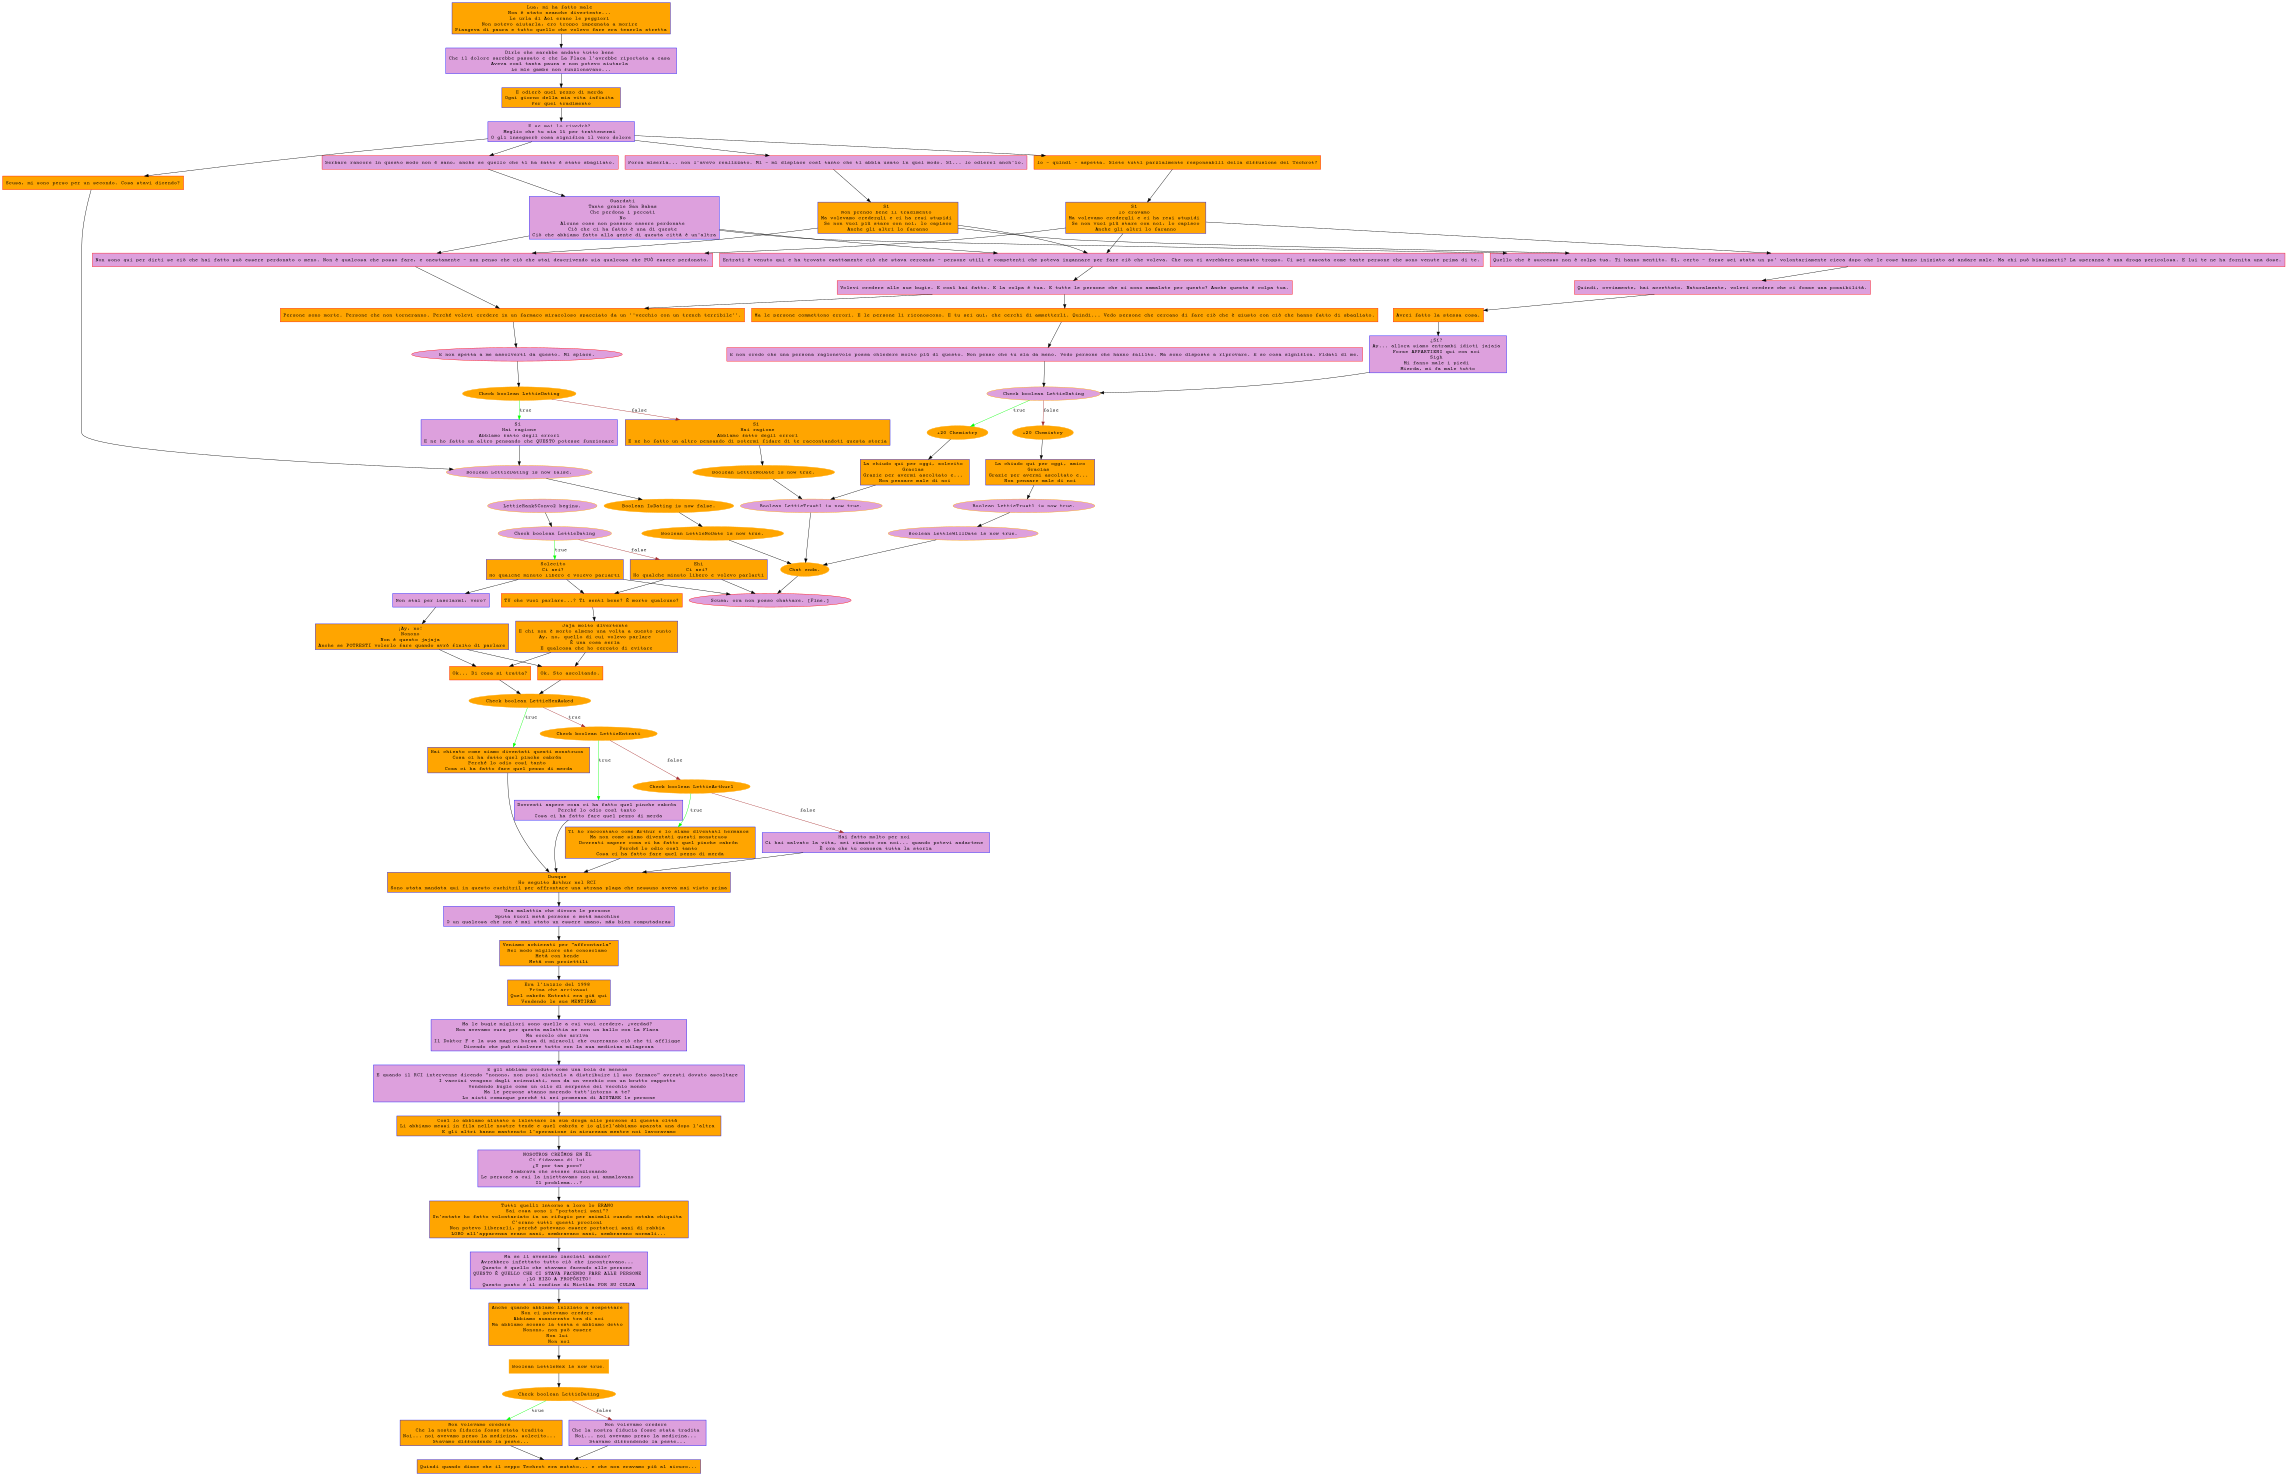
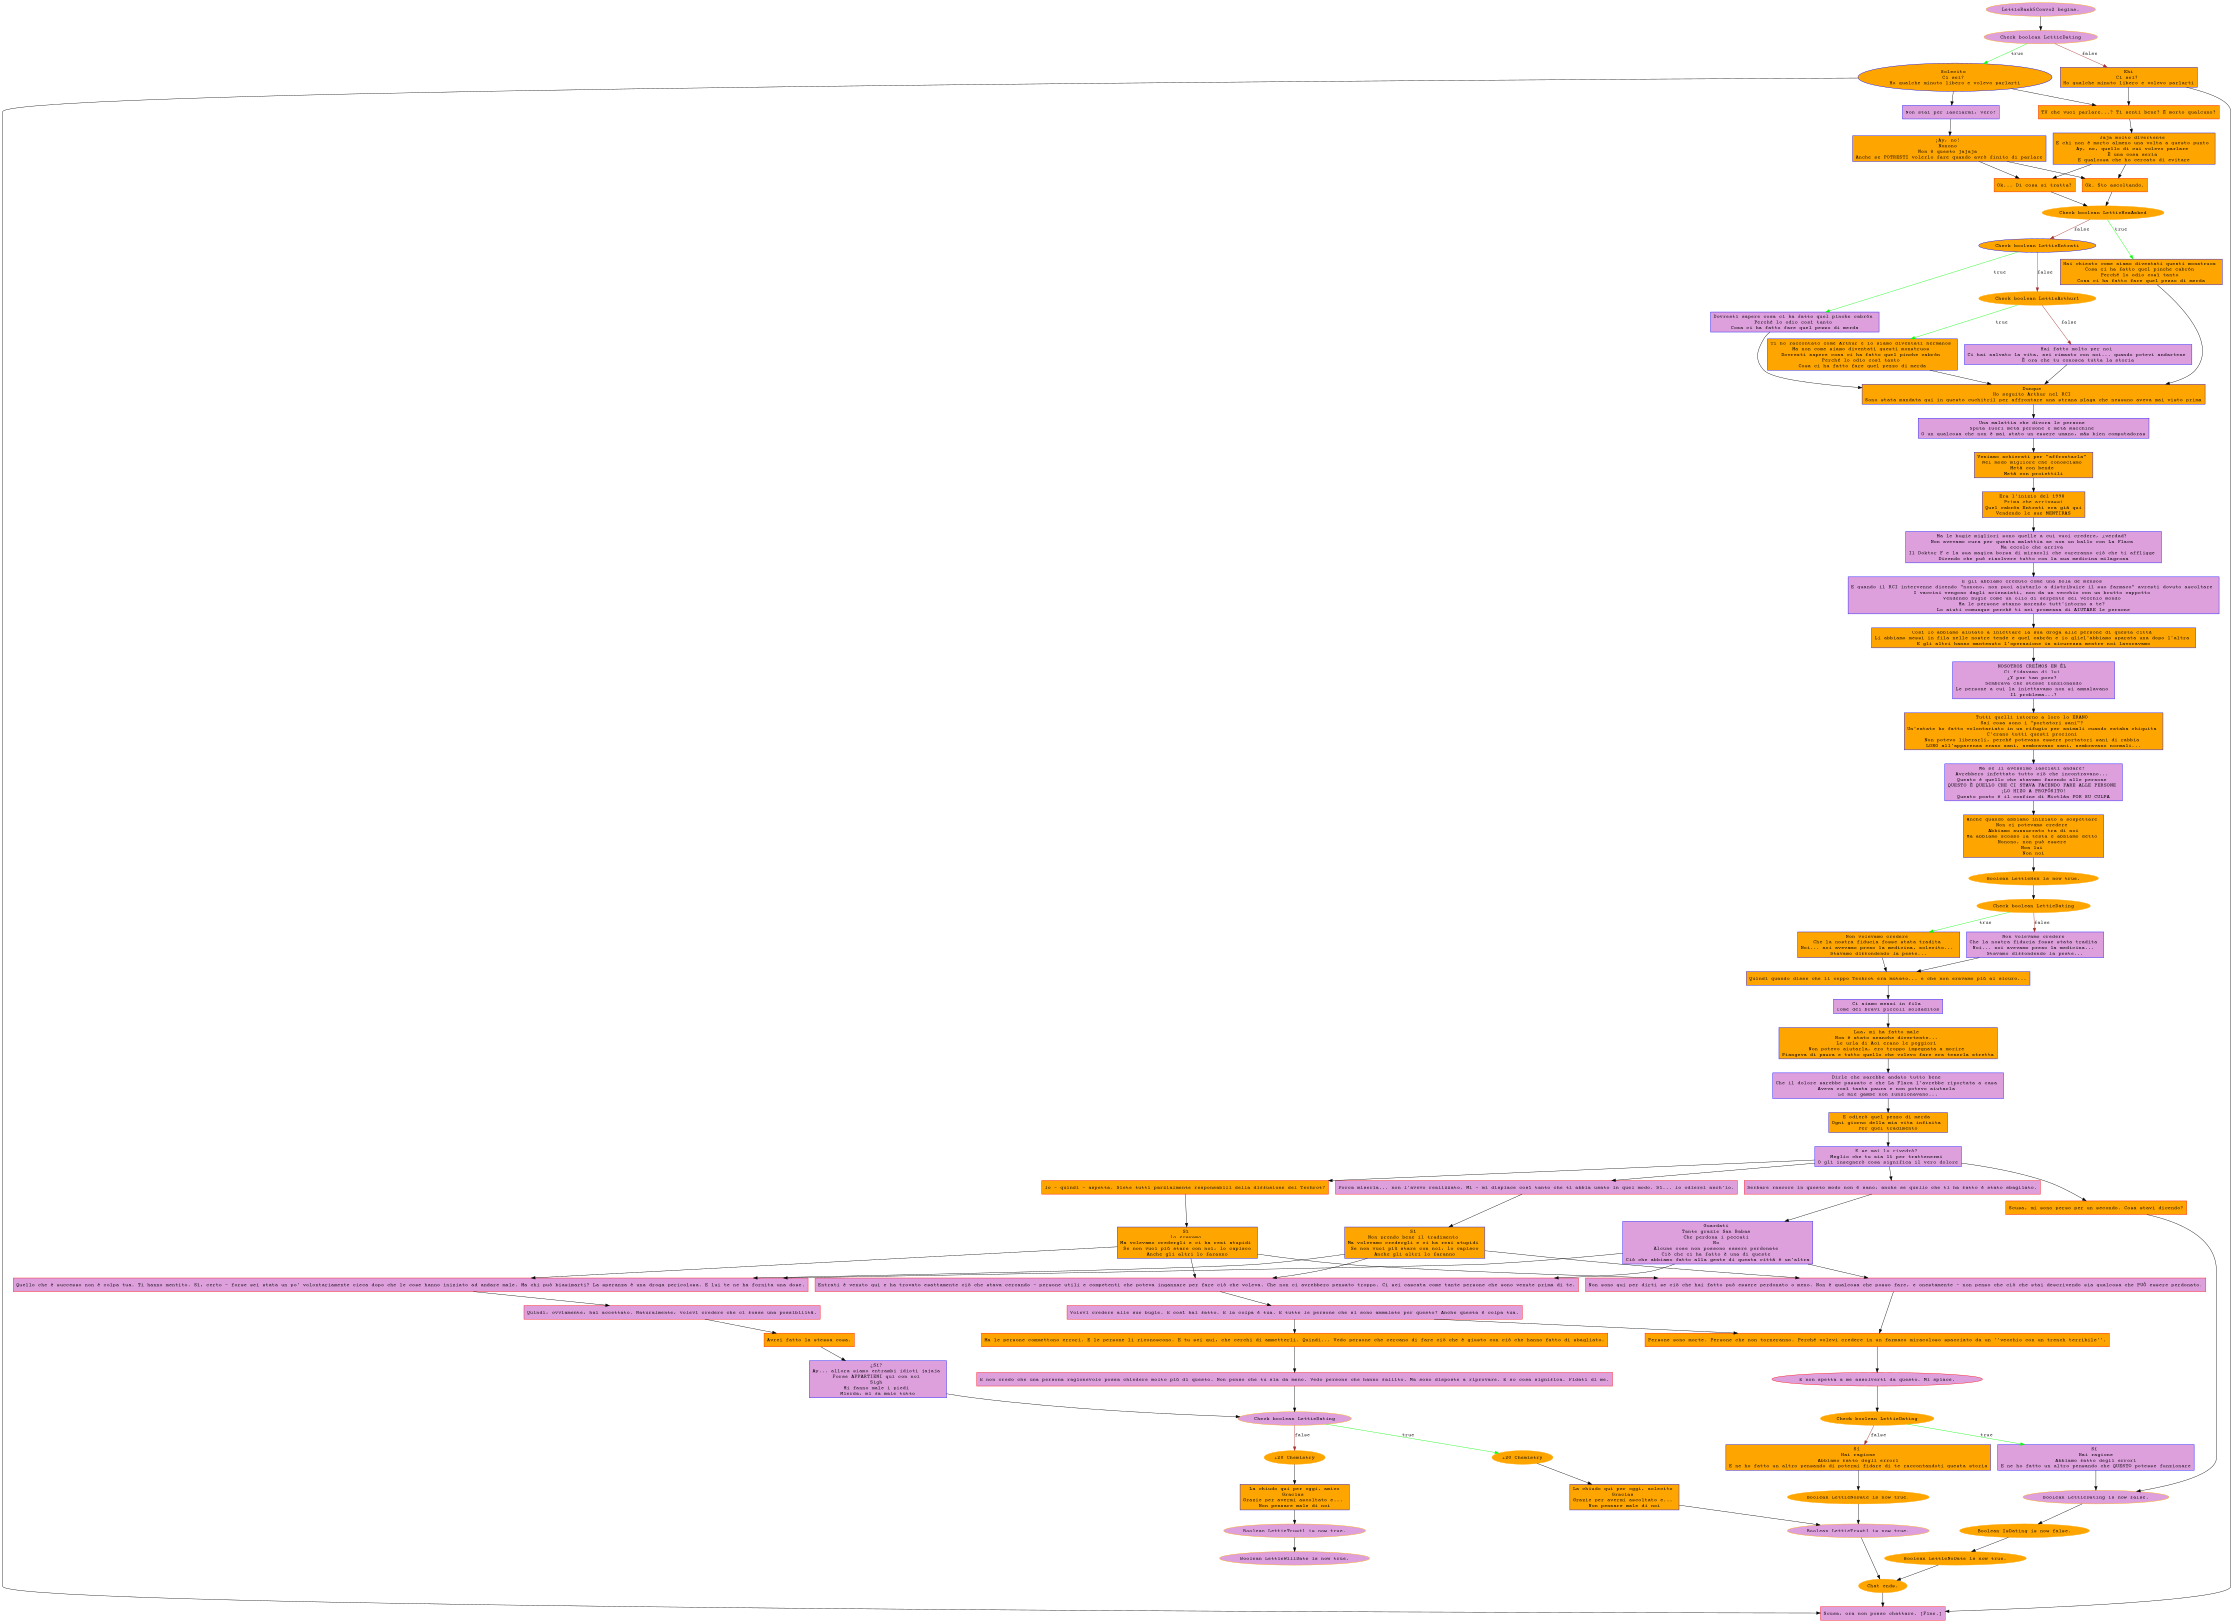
edge "Boolean LettieWillDate is now true." -> "Chat ends.": removed
node "Solecito Ci sei? Ho qualche minuto libero e volevo parlarti": shape box -> ellipse
node "Scusa, ora non posso chattare. [Fine.]": shape ellipse -> box
edge "Check boolean LettieHexAsked" -> "Check boolean LettieEntrati": label "true" -> "false"
node "Check boolean LettieEntrati": color orange -> blue
node "Ci siamo messi in fila Come dei bravi piccoli soldaditos": added
node "Boolean LettieHex is now true.": shape box -> ellipse
